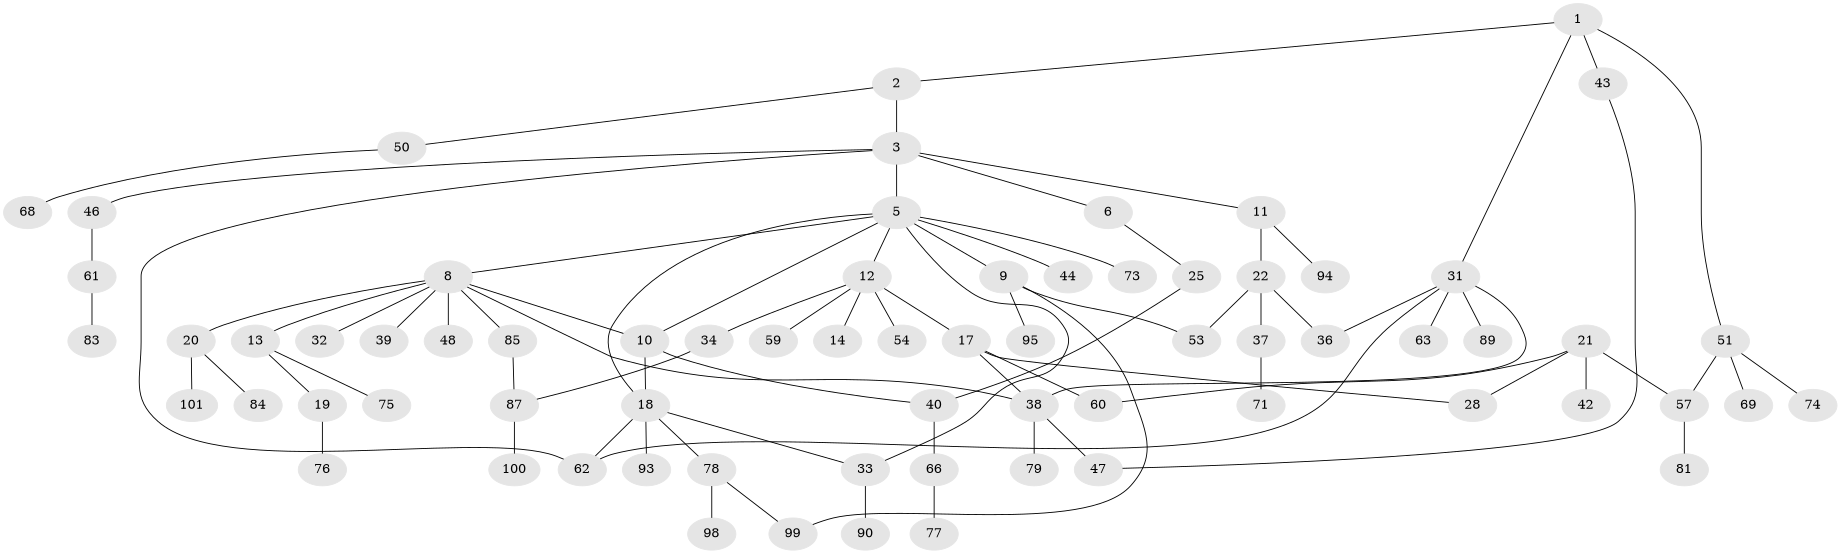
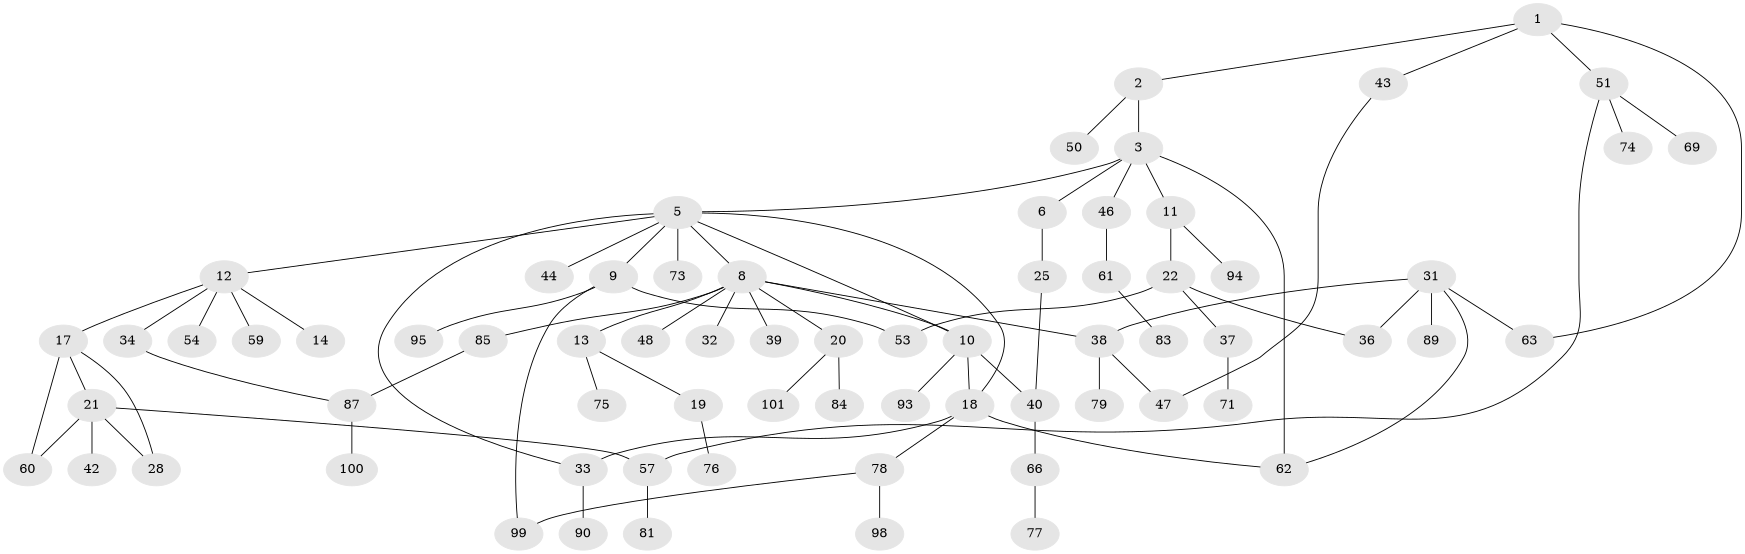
edge "1" -- "31": now "1" -- "63"
node "68": removed
edge "17" -- "38": now "17" -- "21"
edge "18" -- "93": now "10" -- "93"
